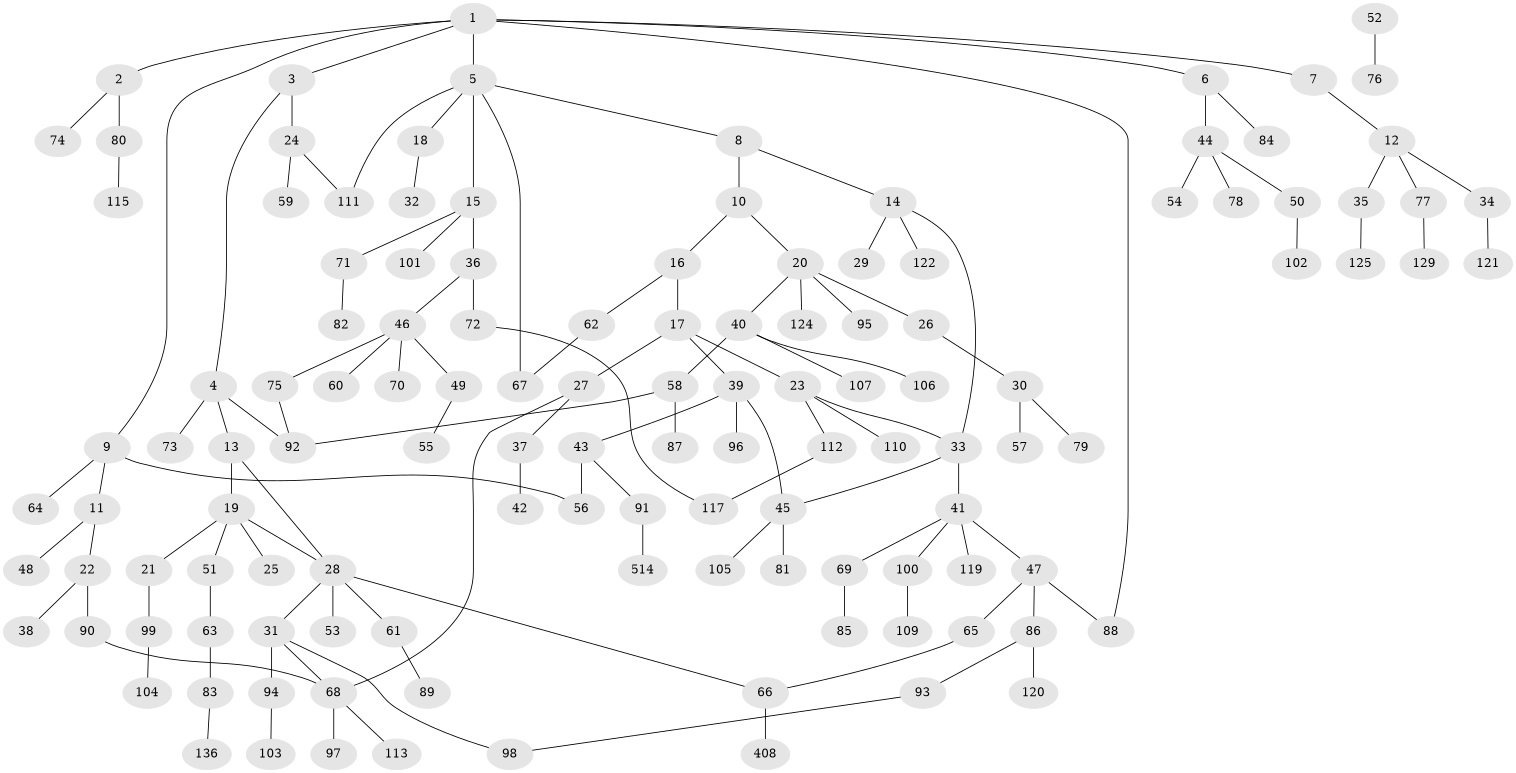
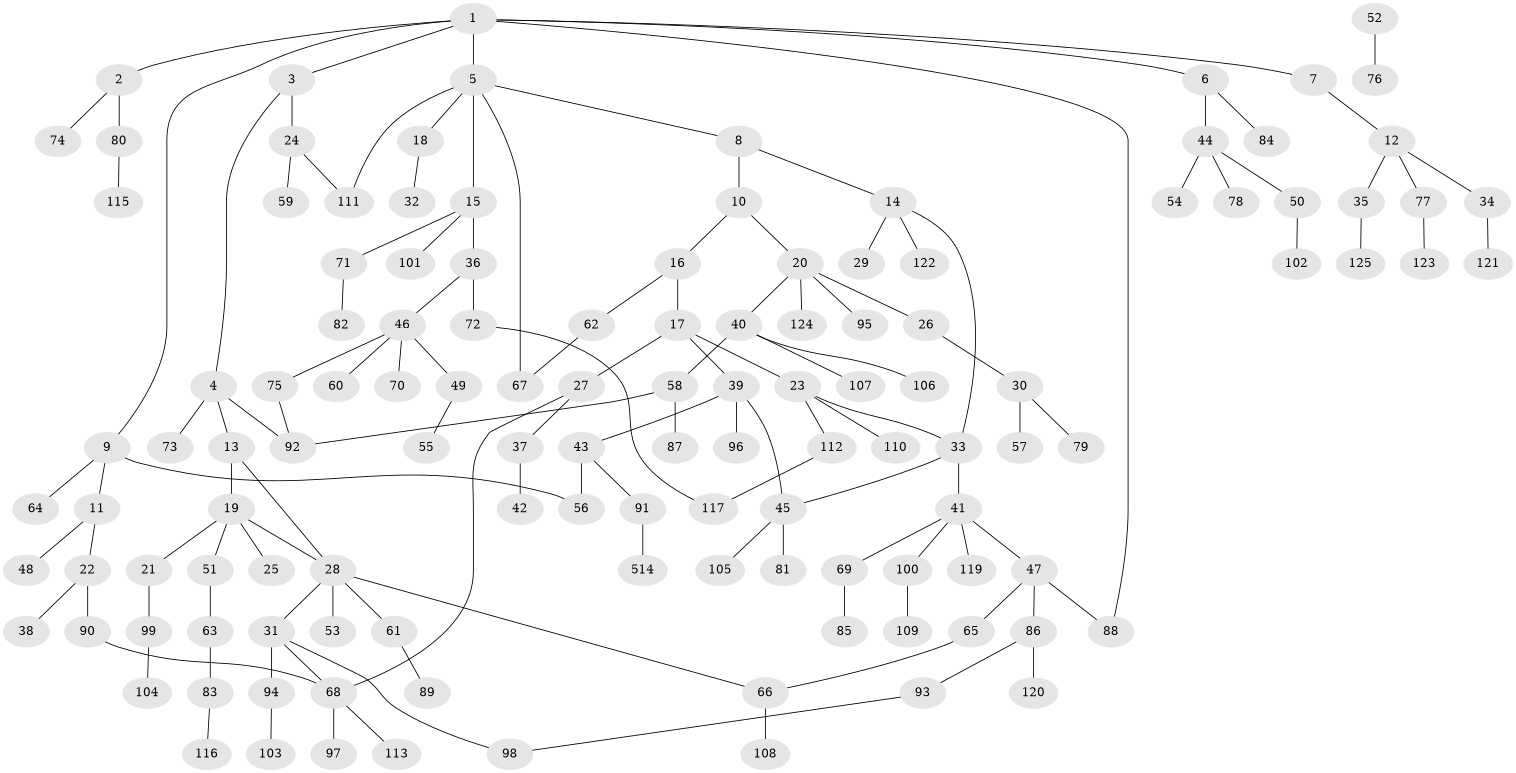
node "129": label "129" -> "123"
node "136": label "136" -> "116"
node "408": label "408" -> "108"
